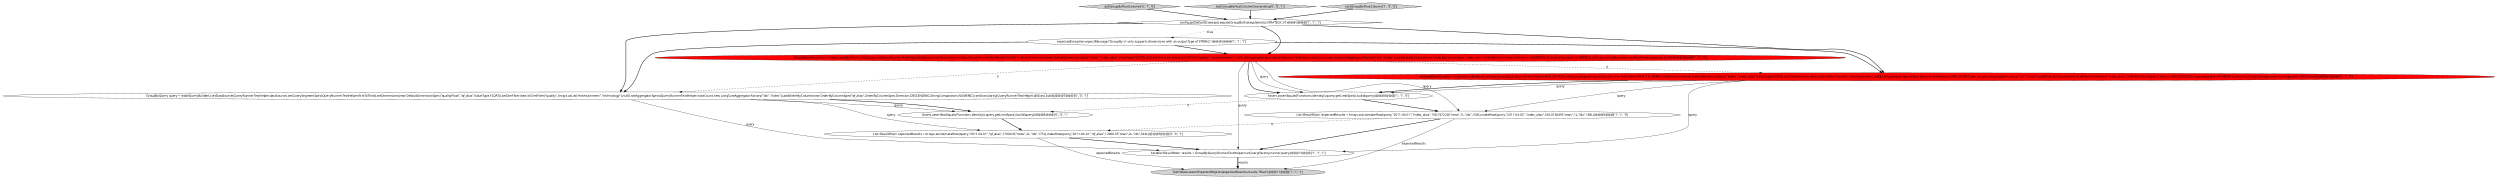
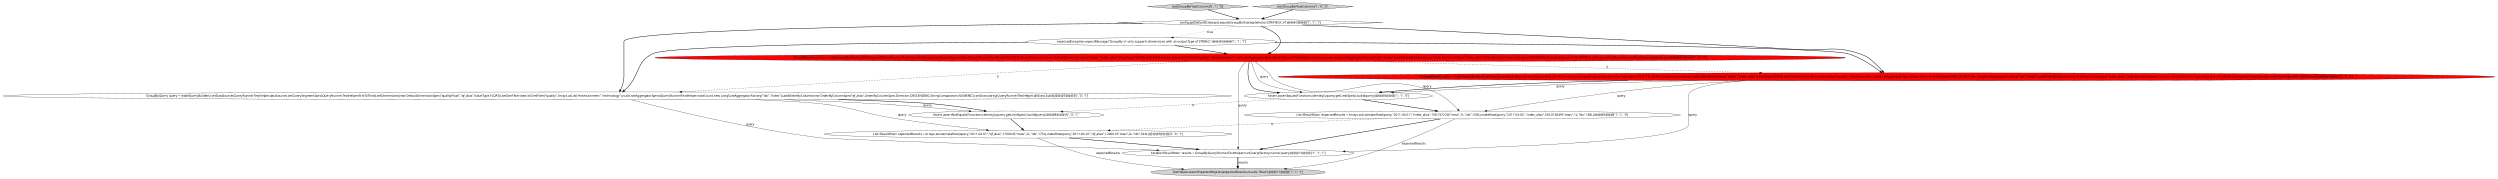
node "testGroupByFloatColumnDescending['0', '0', '1']": removed
